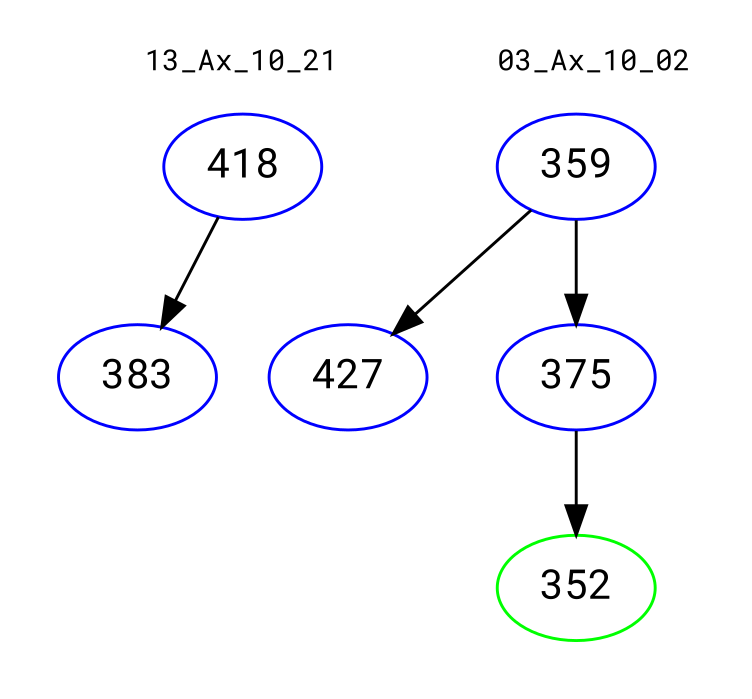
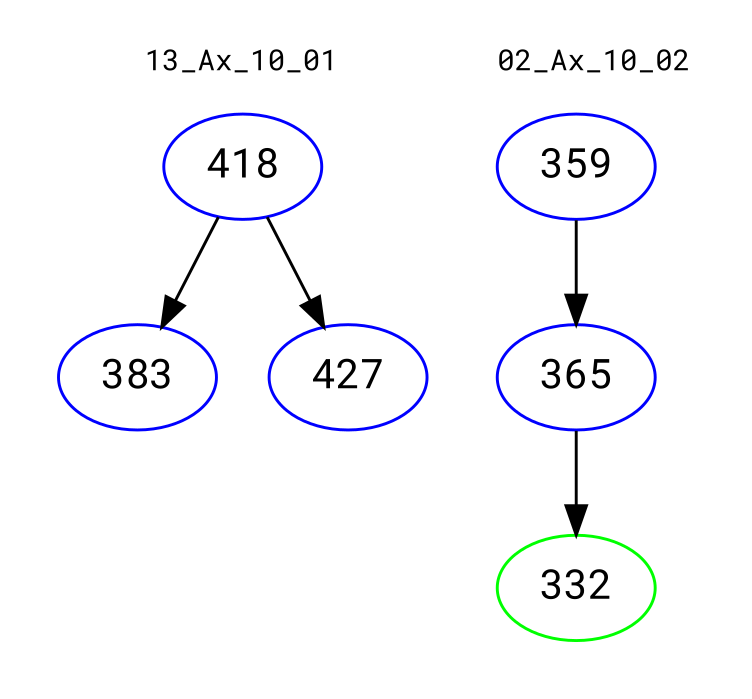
cluster "13_Ax_10_21": label "13_Ax_10_21" -> "13_Ax_10_01"
cluster "03_Ax_10_02": label "03_Ax_10_02" -> "02_Ax_10_02"
edge "359" -> "427": now "418" -> "427"
node "375": label "375" -> "365"
node "352": label "352" -> "332"
